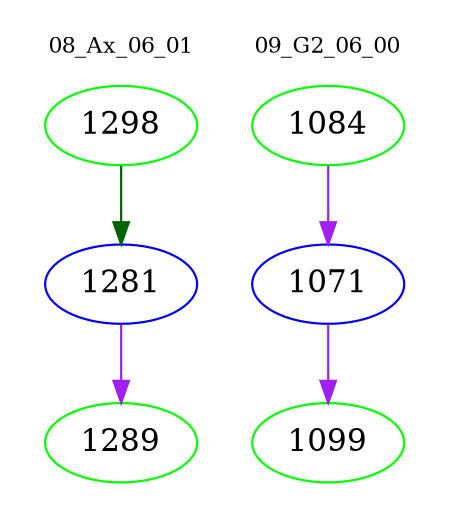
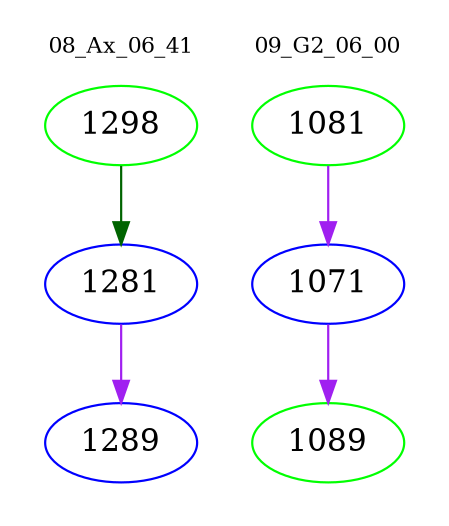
cluster "08_Ax_06_01": label "08_Ax_06_01" -> "08_Ax_06_41"
node "1084": label "1084" -> "1081"
node "1289": color green -> blue
node "1099": label "1099" -> "1089"
